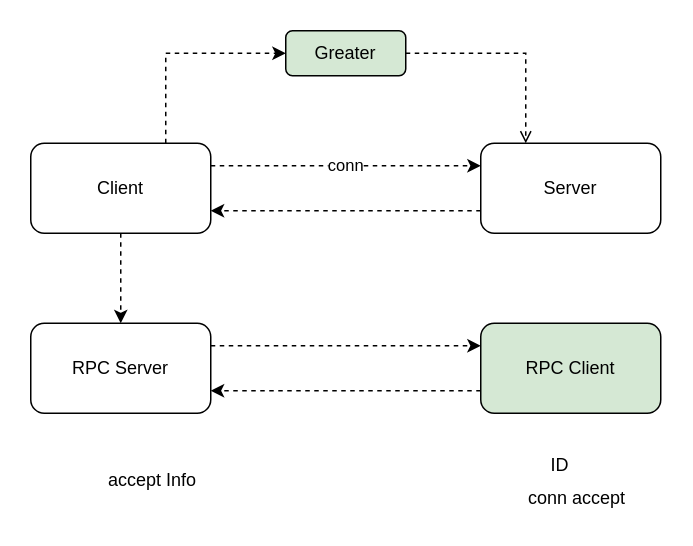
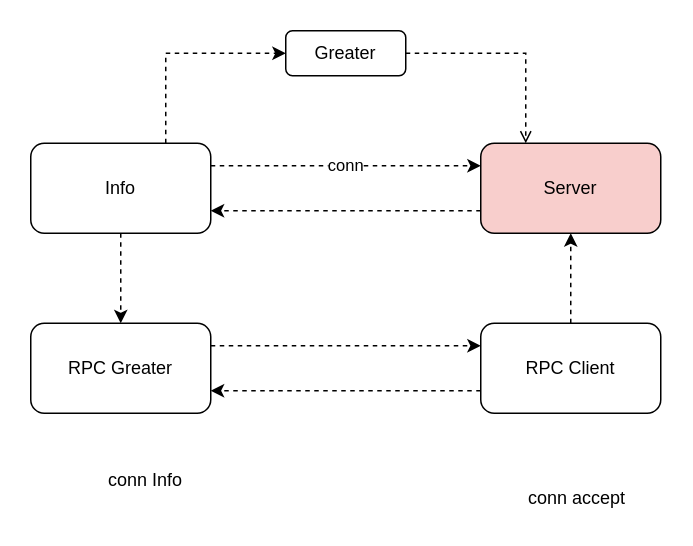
node "Greater": fillcolor #d5e8d4 -> #ffffff
node "Client": label "Client" -> "Info"
node "Server": fillcolor #ffffff -> #f8cecc
edge "RPC Client" -> "Server": added
node "RPC Server": label "RPC Server" -> "RPC Greater"
node "RPC Client": fillcolor #d5e8d4 -> #ffffff
node "ID": removed
node "accept Info": label "accept Info" -> "conn Info"
